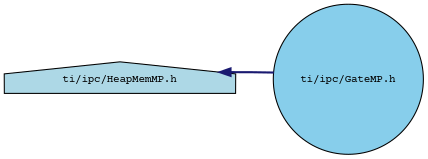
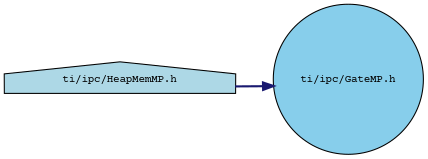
edge "ti/ipc/GateMP.h" -> "ti/ipc/HeapMemMP.h": reversed
